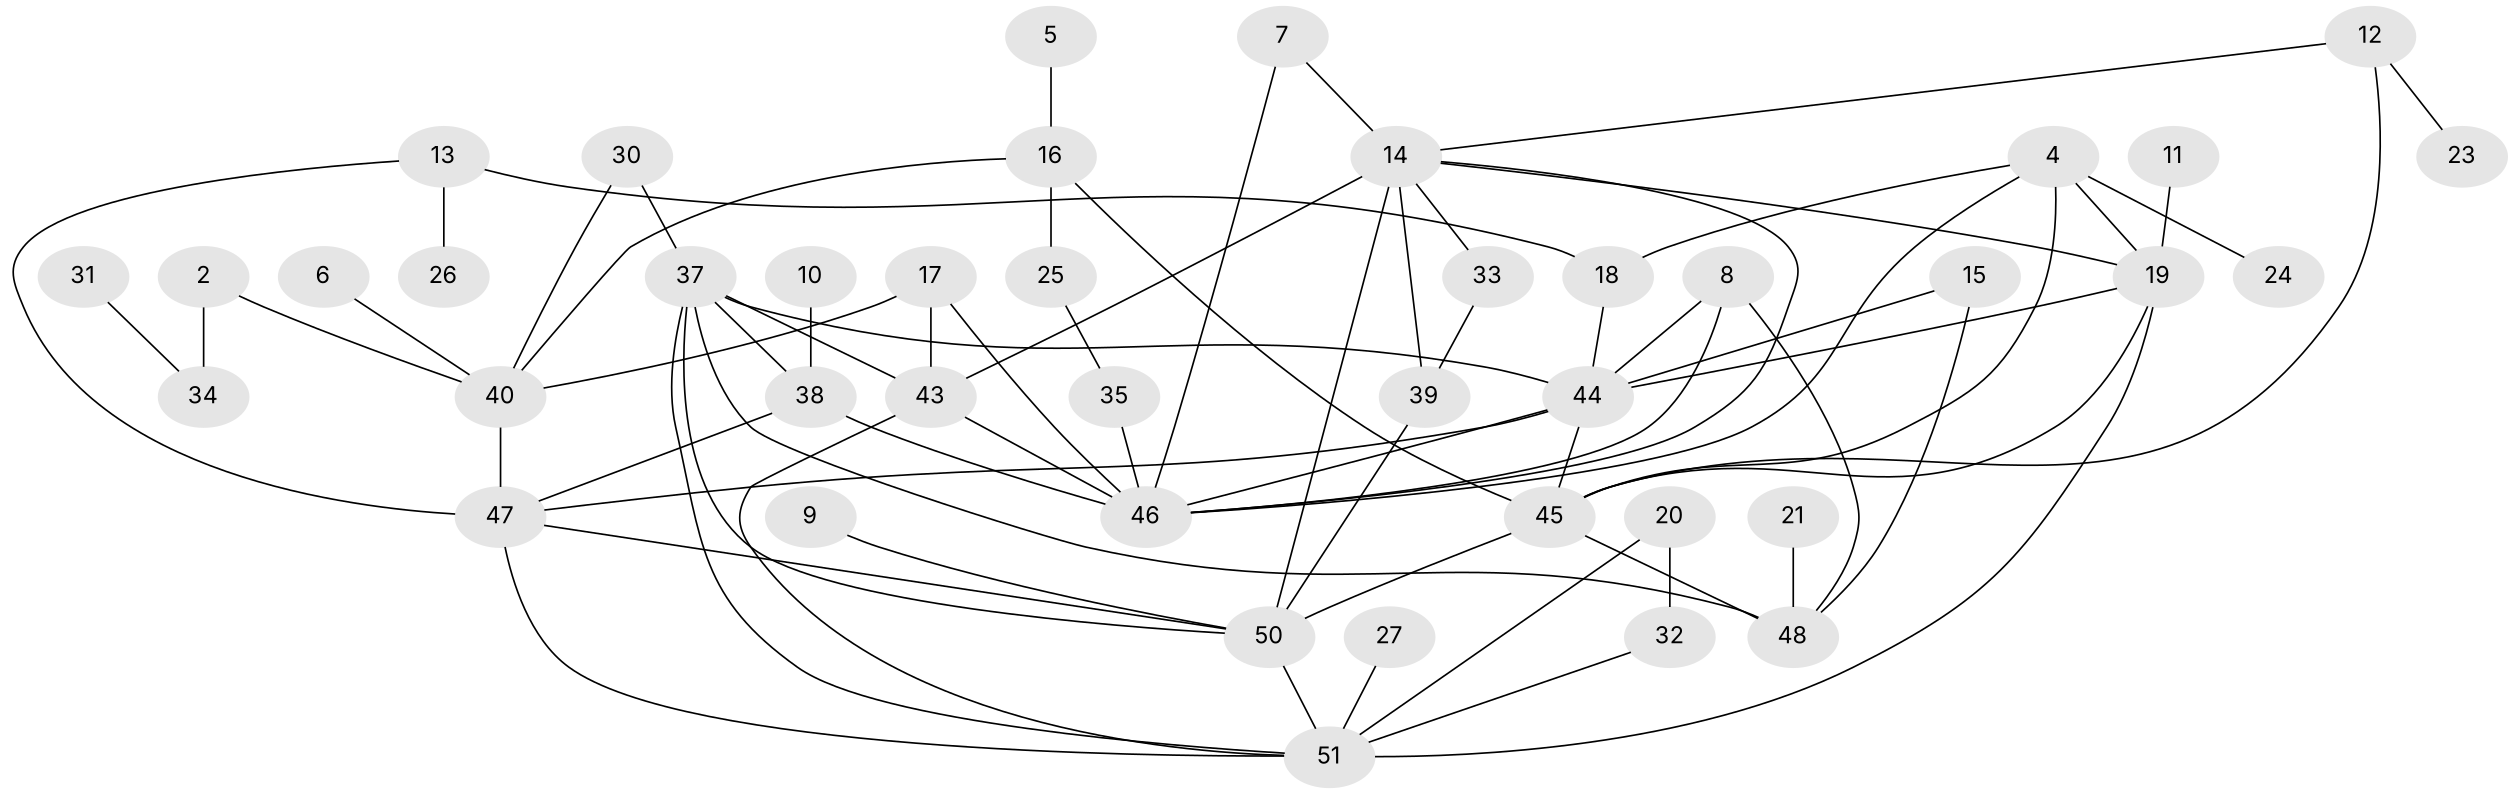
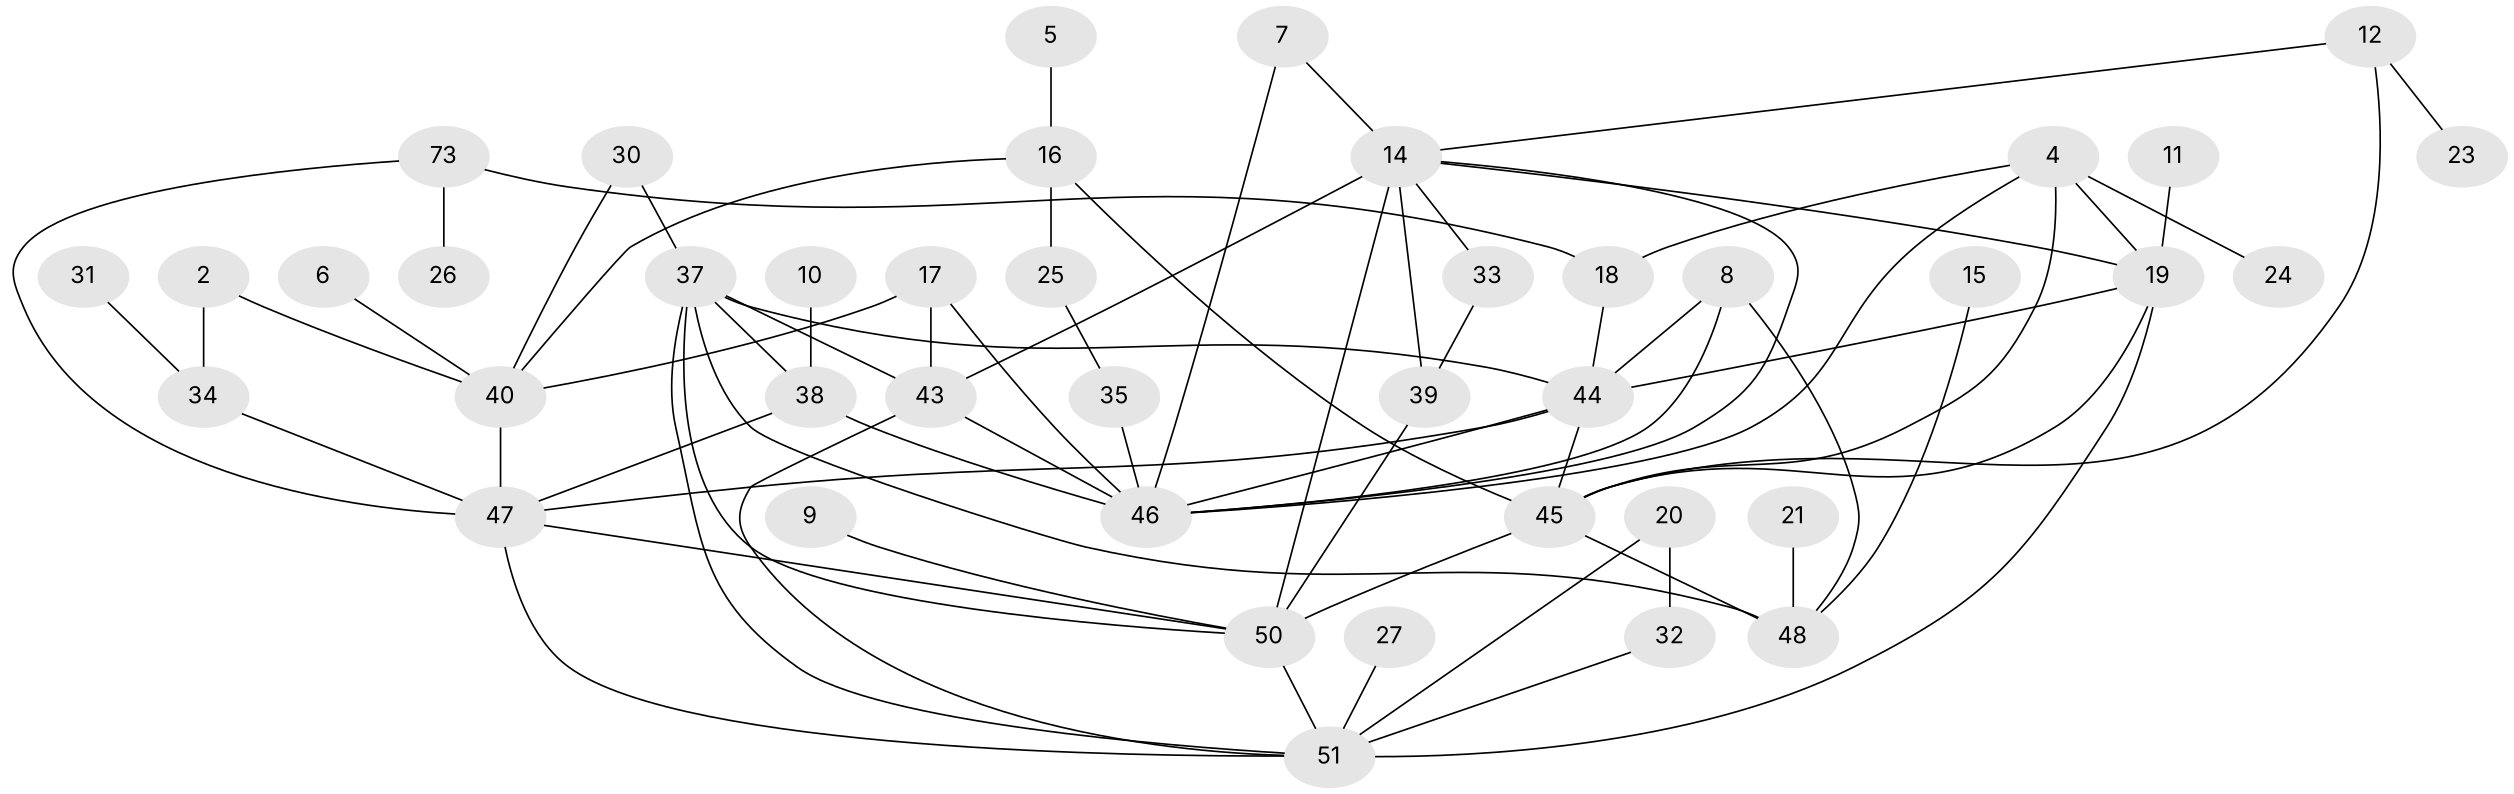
node "13": label "13" -> "73"
edge "15" -- "44": removed
edge "34" -- "47": added
